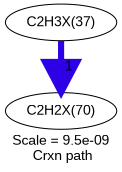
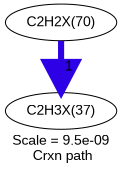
edge "C2H3X(37)" -> "C2H2X(70)": reversed
